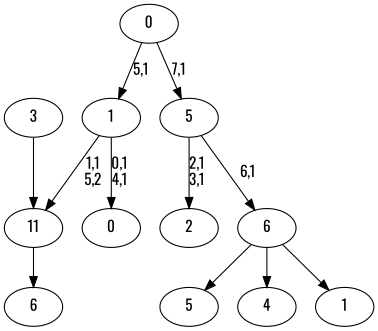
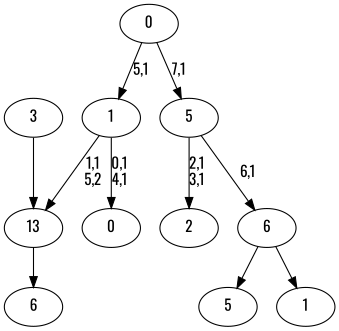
node "11": label "11" -> "13"
node "4": removed
